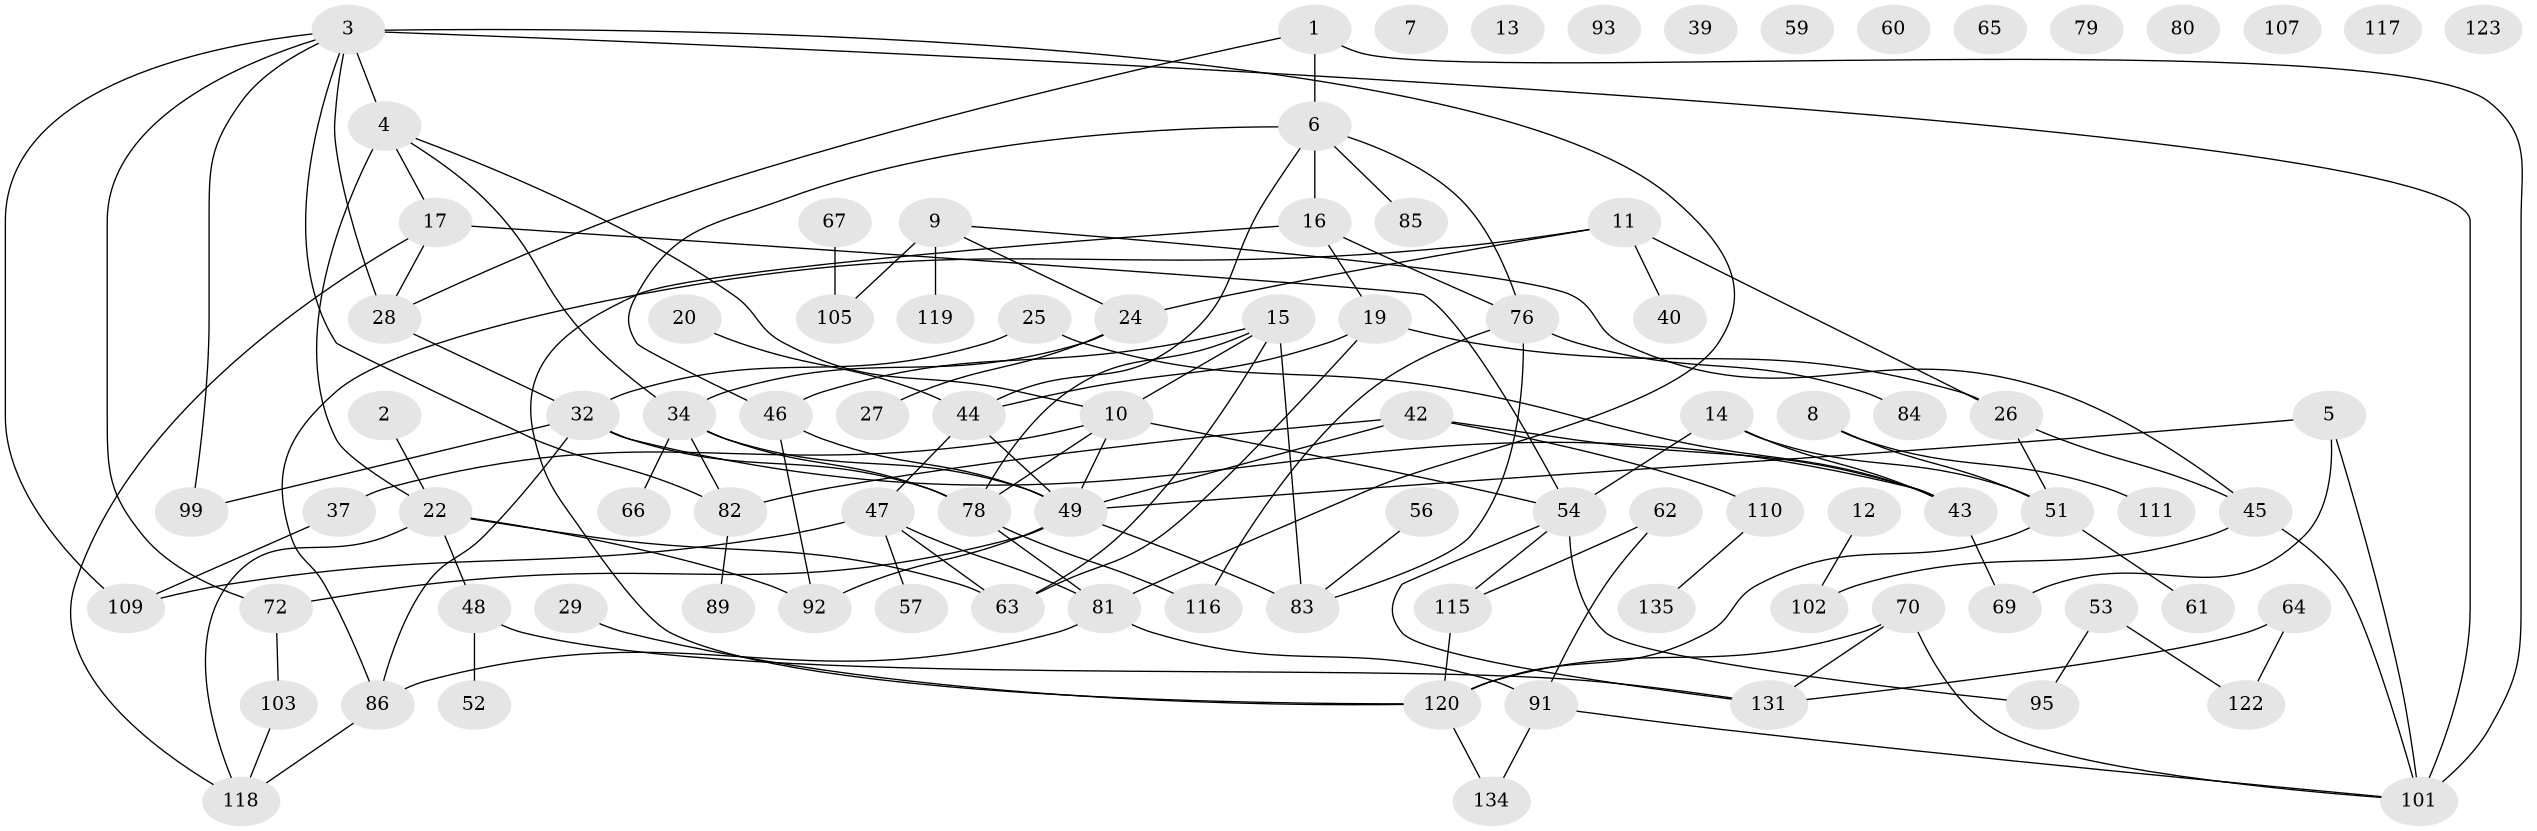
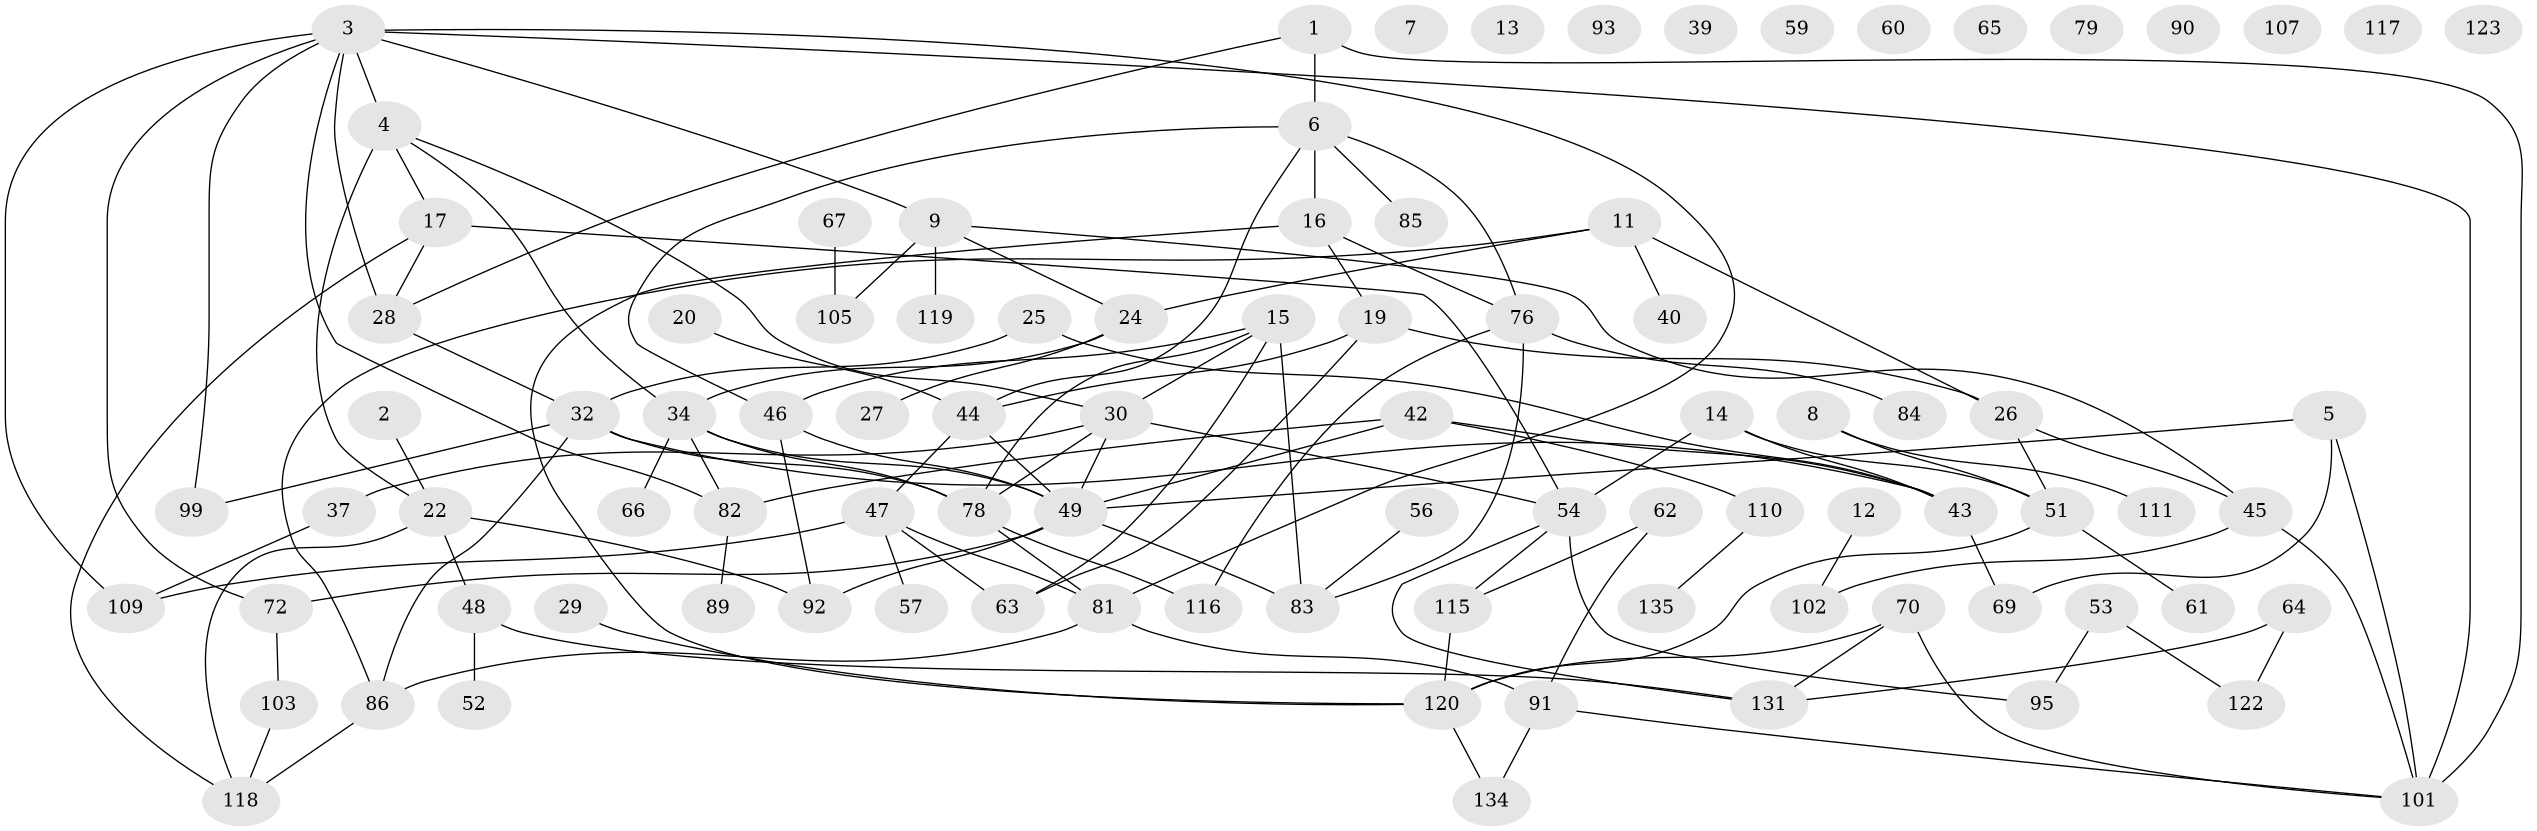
node "80": label "80" -> "90"
edge "3" -- "9": added
node "10": label "10" -> "30"
edge "22" -- "63": removed
